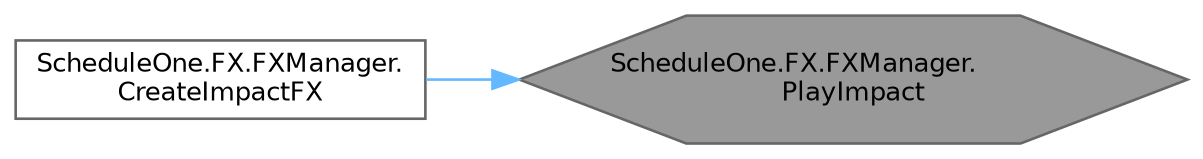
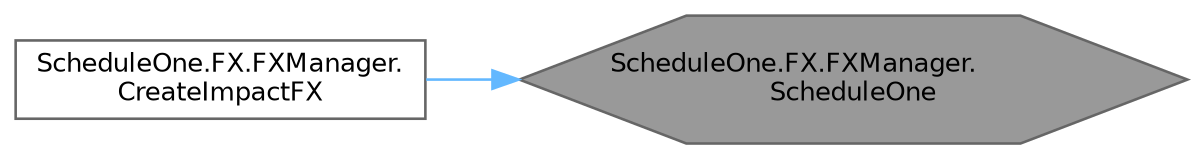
node "ScheduleOne.FX.FXManager. PlayImpact": label "ScheduleOne.FX.FXManager. PlayImpact" -> "ScheduleOne.FX.FXManager. ScheduleOne"
